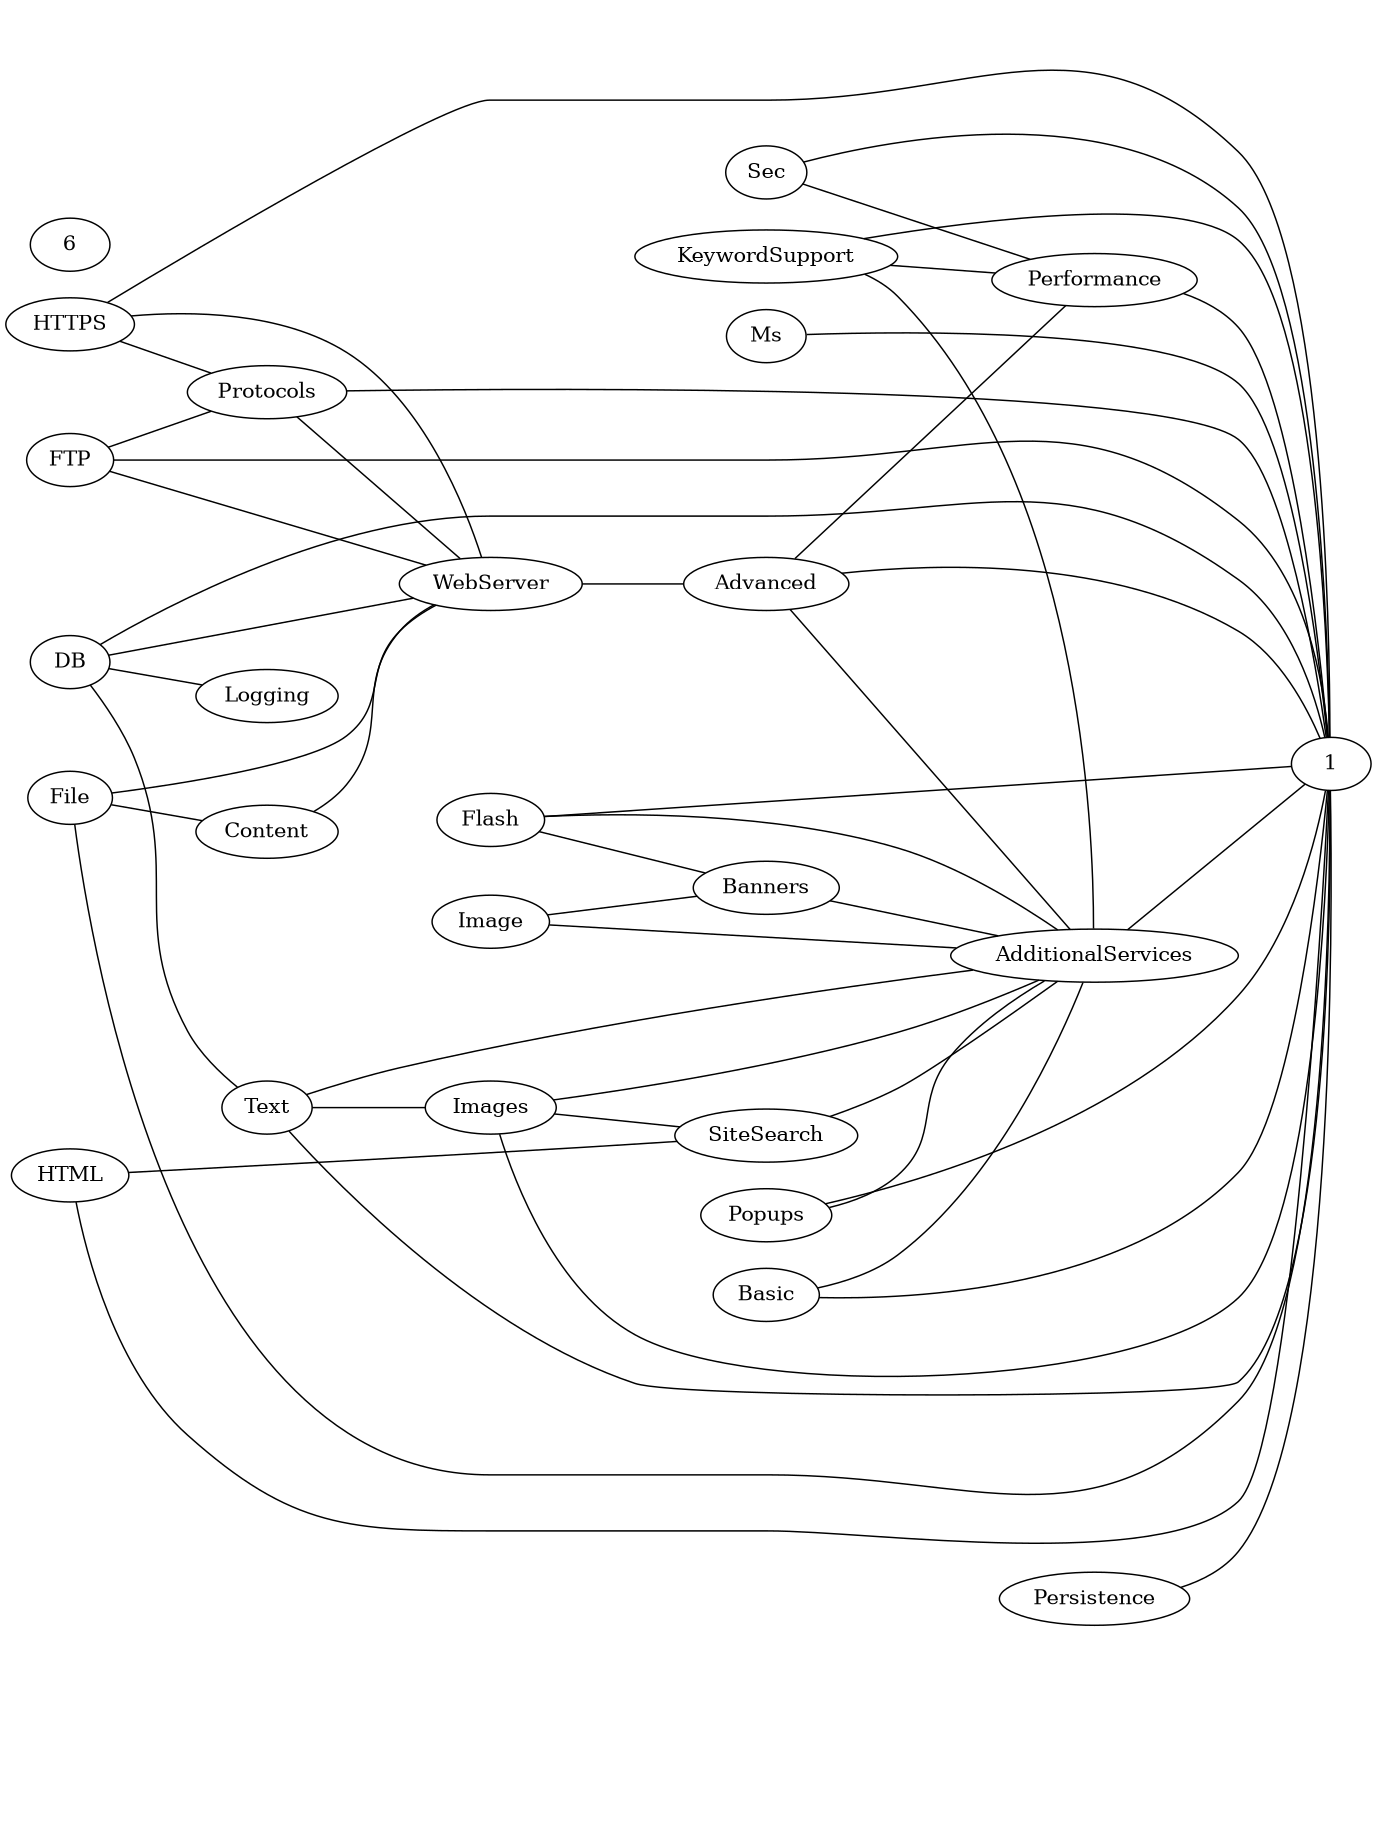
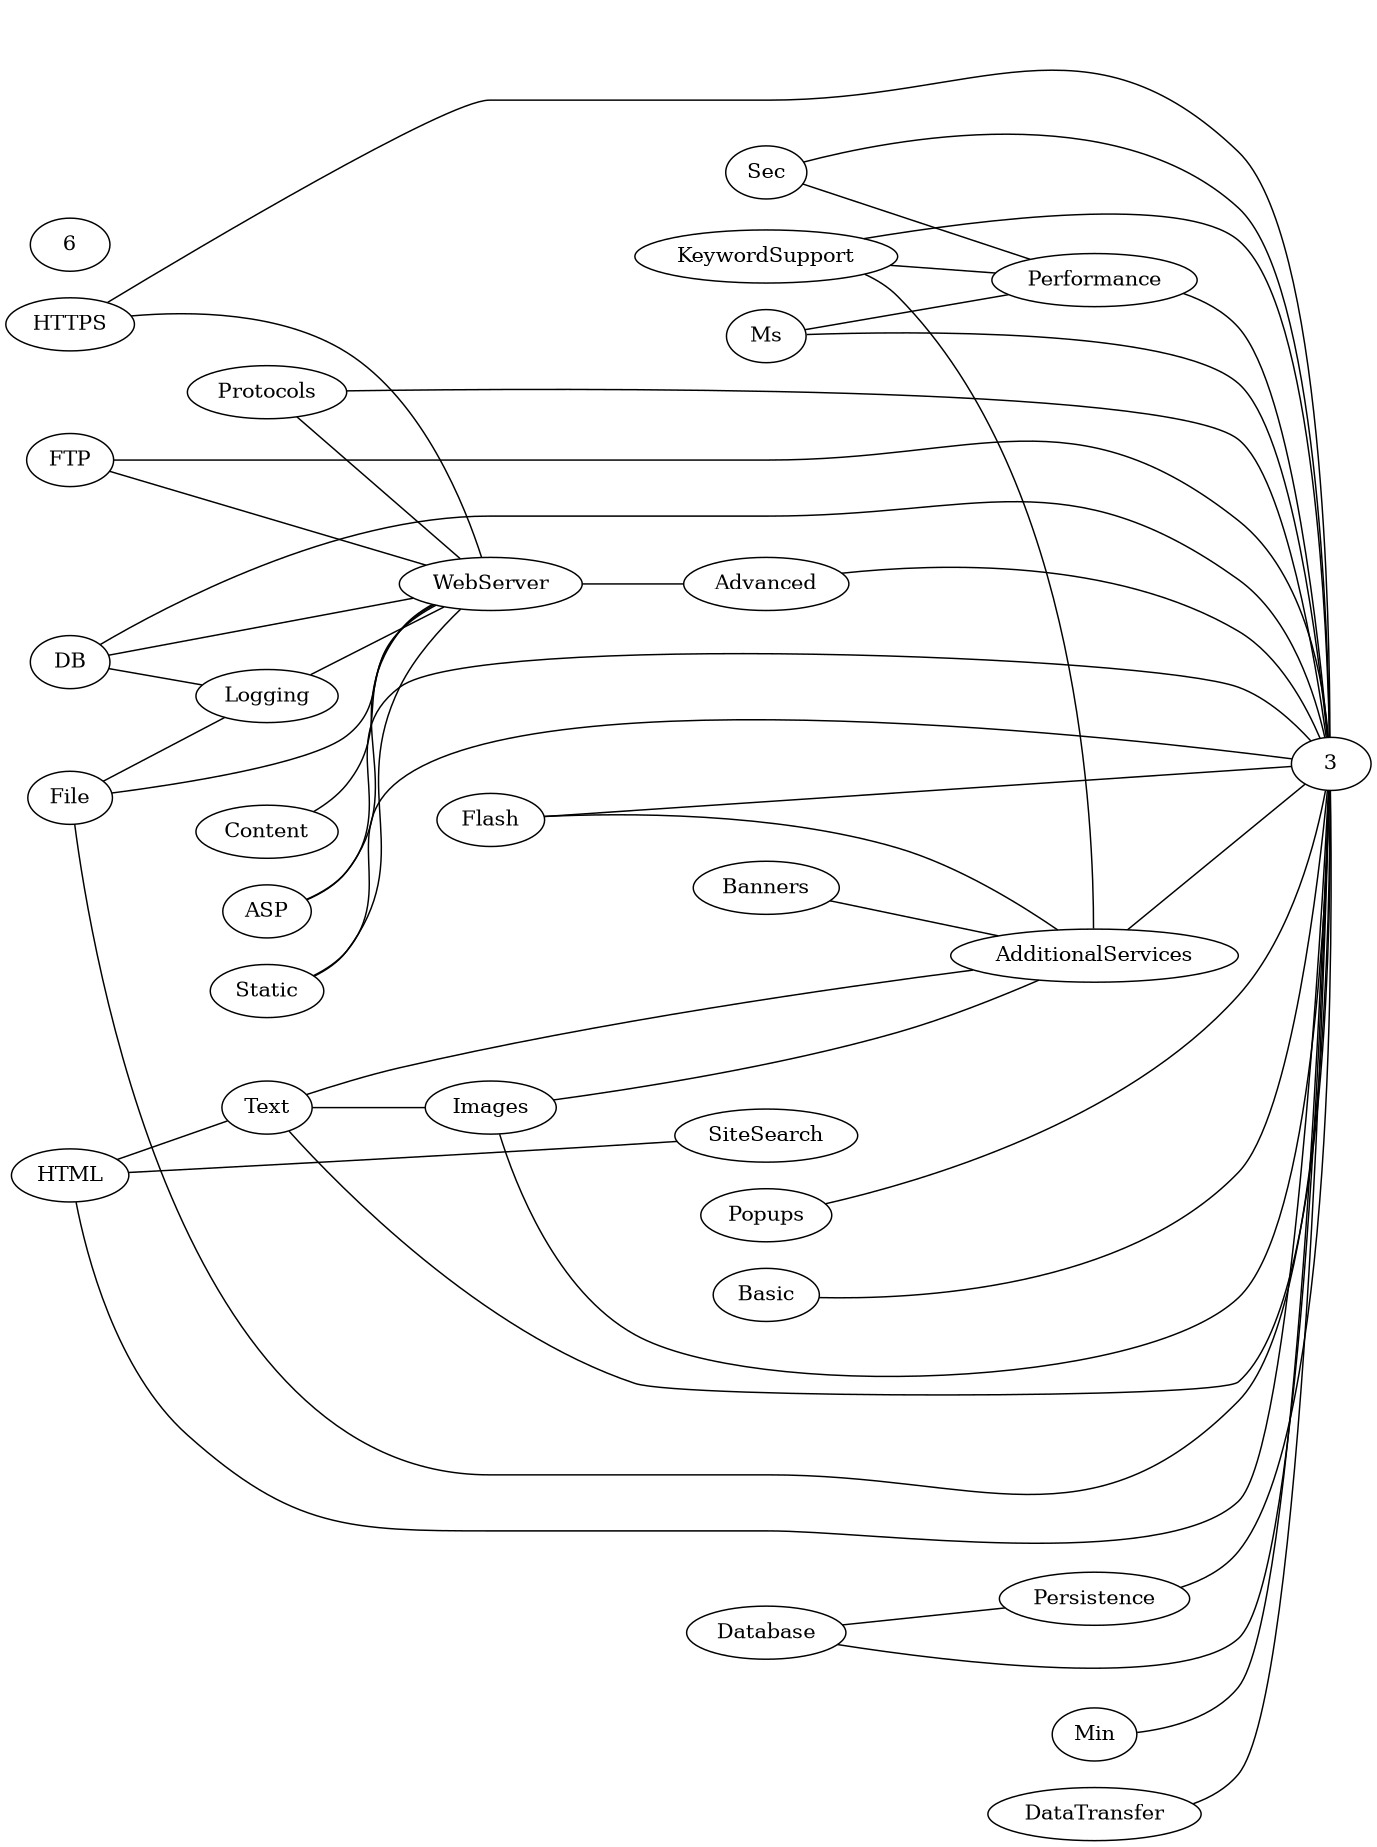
edge "HTTPS" -- "Protocols": removed
edge "Protocols" -- "FTP": removed
edge "Performance" -- "Advanced": now "Performance" -- "Ms"
edge "WebServer" -- "Logging": added
node "1": label "1" -> "3"
edge "Advanced" -- "AdditionalServices": removed
edge "File" -- "Content": now "File" -- "Logging"
edge "Flash" -- "Banners": removed
edge "DB" -- "Text": now "HTML" -- "Text"
node "ASP": added
node "Image": removed
node "Static": added
edge "AdditionalServices" -- "SiteSearch": removed
edge "AdditionalServices" -- "Popups": removed
edge "Images" -- "SiteSearch": removed
edge "AdditionalServices" -- "Basic": removed
node "Database": added
node "Min": added
node "DataTransfer": added
